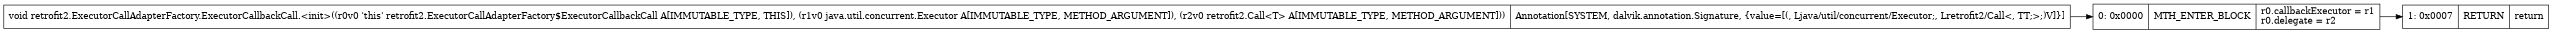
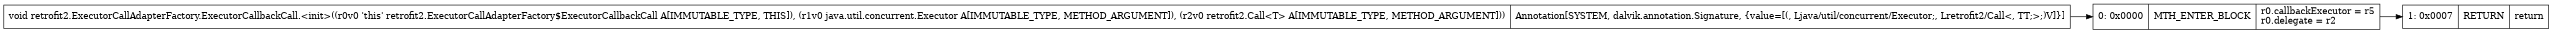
node "0: 0x0000": text "r0.callbackExecutor = r1" -> "r0.callbackExecutor = r5"
